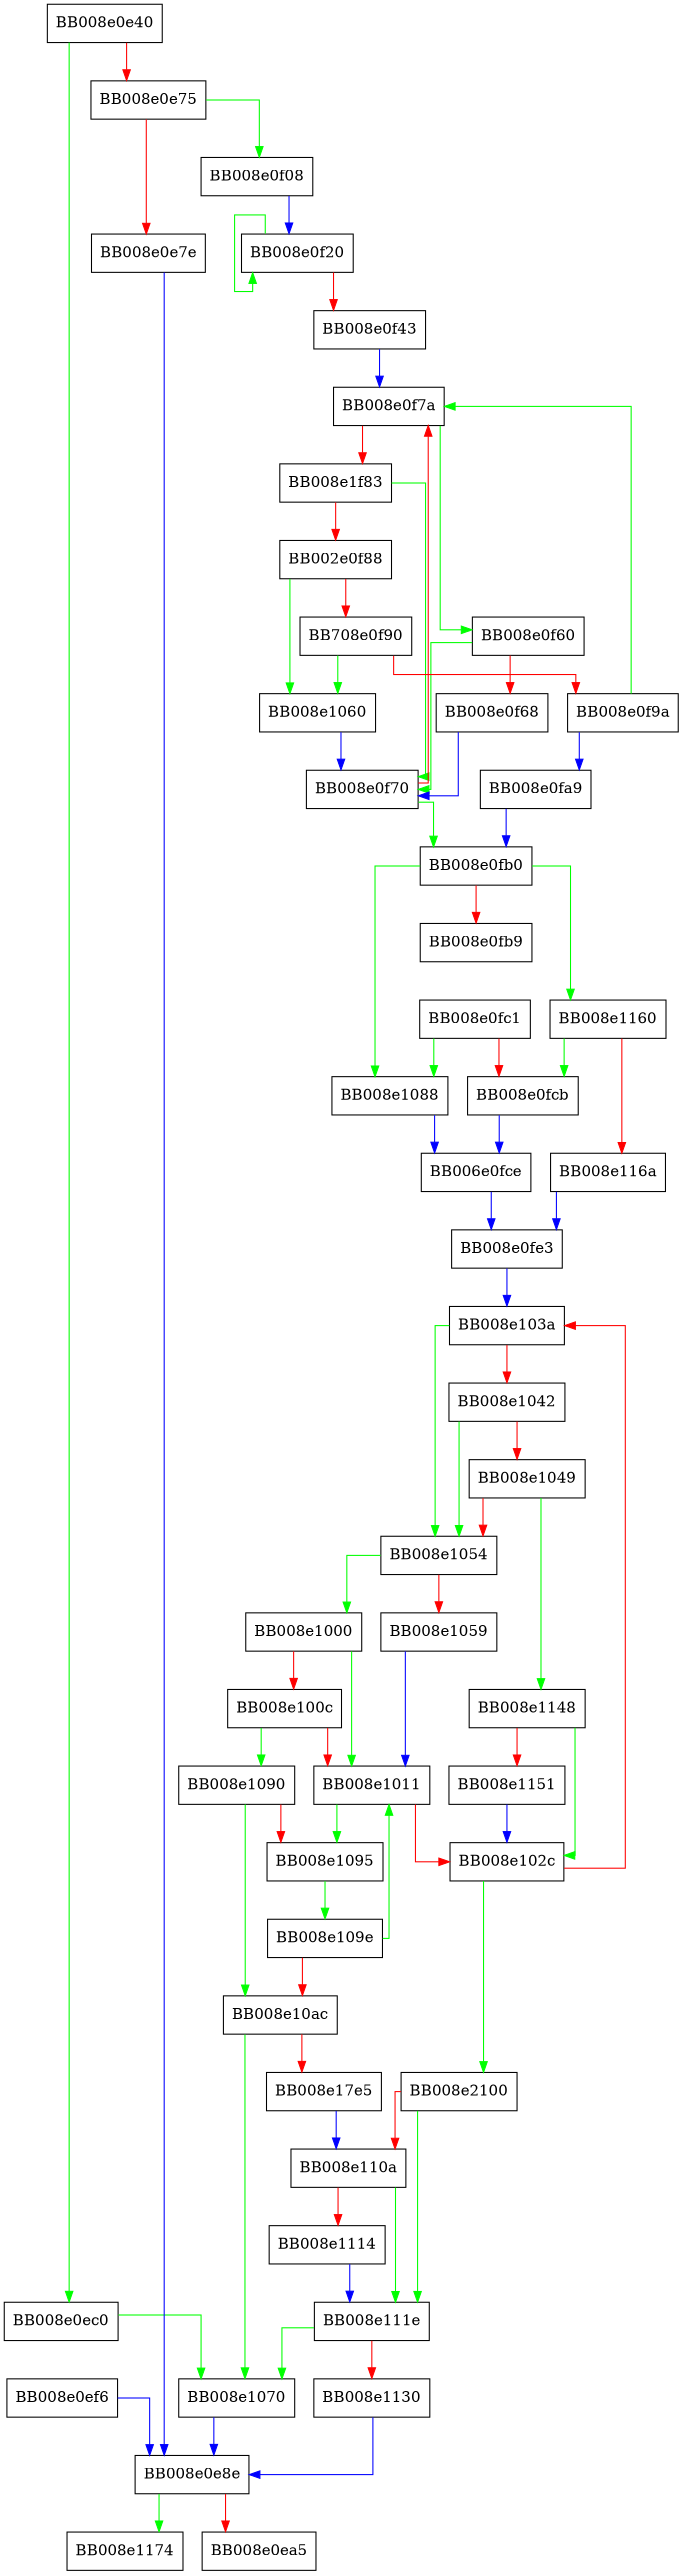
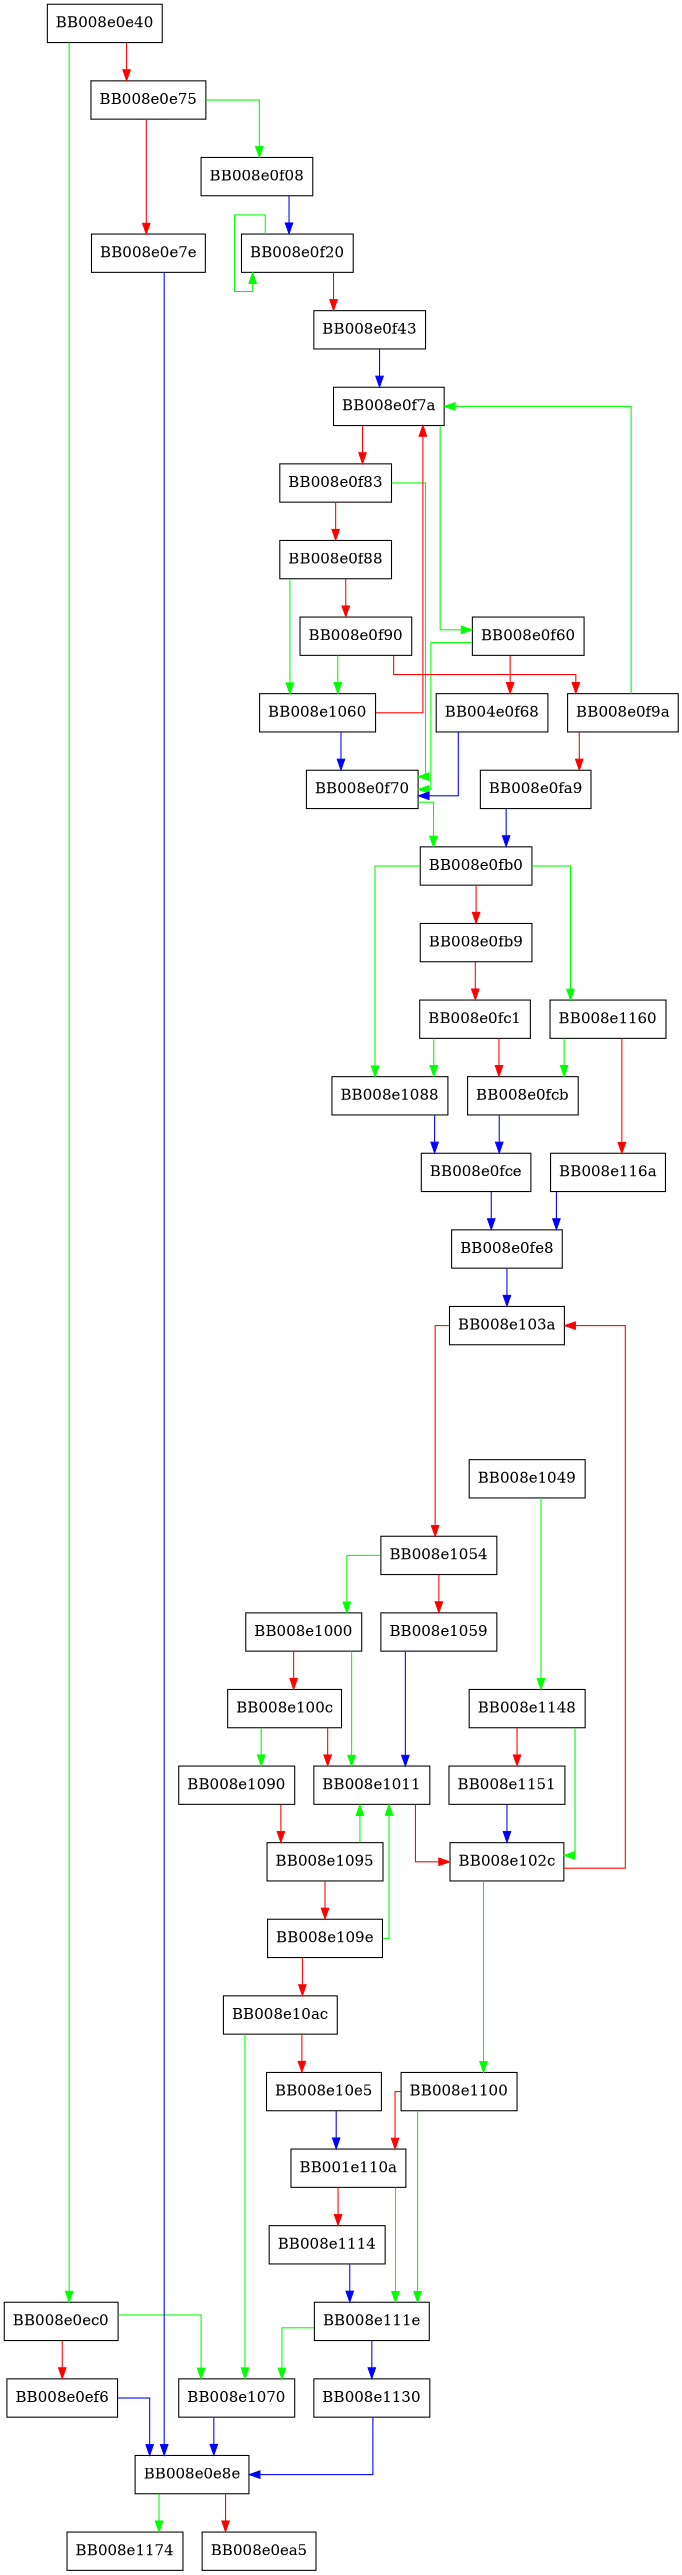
node "BB008e1f83": label "BB008e1f83" -> "BB008e0f83"
node "BB002e0f88": label "BB002e0f88" -> "BB008e0f88"
edge "BB008e0f70" -> "BB008e0f7a": now "BB008e1060" -> "BB008e0f7a"
node "BB708e0f90": label "BB708e0f90" -> "BB008e0f90"
node "BB008e0f68": label "BB008e0f68" -> "BB004e0f68"
edge "BB008e0f9a" -> "BB008e0fa9": color blue -> red
edge "BB008e0fb9" -> "BB008e0fc1": added
node "BB006e0fce": label "BB006e0fce" -> "BB008e0fce"
node "BB008e0fe3": label "BB008e0fe3" -> "BB008e0fe8"
node "BB008e1042": removed
edge "BB008e103a" -> "BB008e1054": color green -> red
edge "BB008e1049" -> "BB008e1054": removed
edge "BB008e1011" -> "BB008e1095": reversed
edge "BB008e1090" -> "BB008e10ac": removed
edge "BB008e1095" -> "BB008e109e": color green -> red
node "BB008e17e5": label "BB008e17e5" -> "BB008e10e5"
node "BB008e2100": label "BB008e2100" -> "BB008e1100"
node "BB008e110a": label "BB008e110a" -> "BB001e110a"
edge "BB008e0ec0" -> "BB008e0ef6": added
edge "BB008e111e" -> "BB008e1130": color red -> blue
